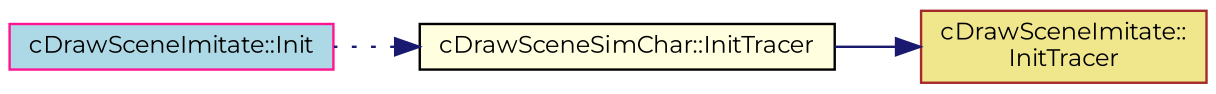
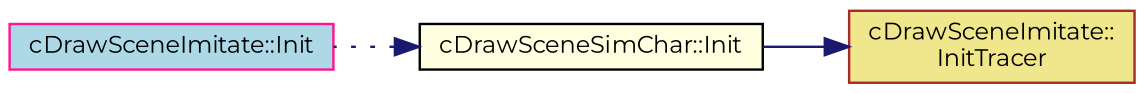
node "cDrawSceneSimChar::InitTracer": label "cDrawSceneSimChar::InitTracer" -> "cDrawSceneSimChar::Init"
